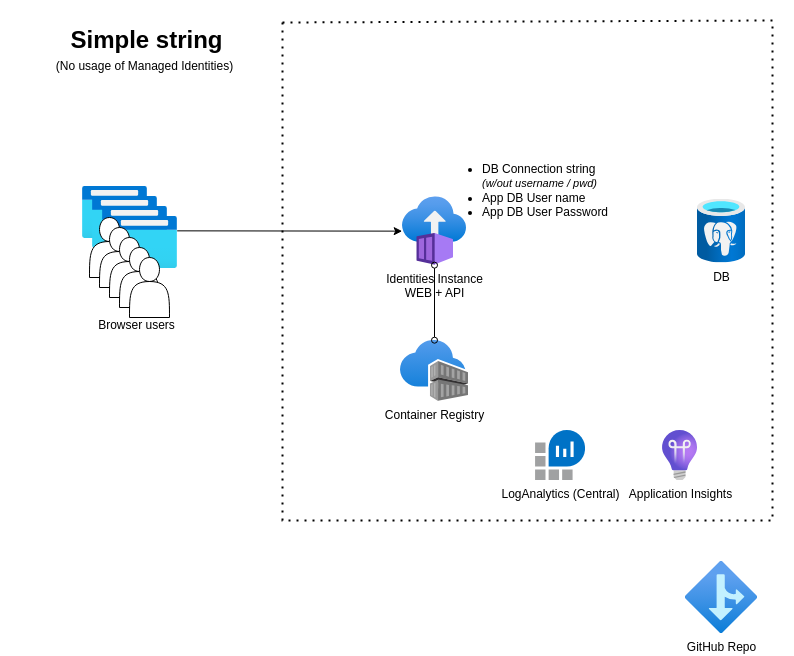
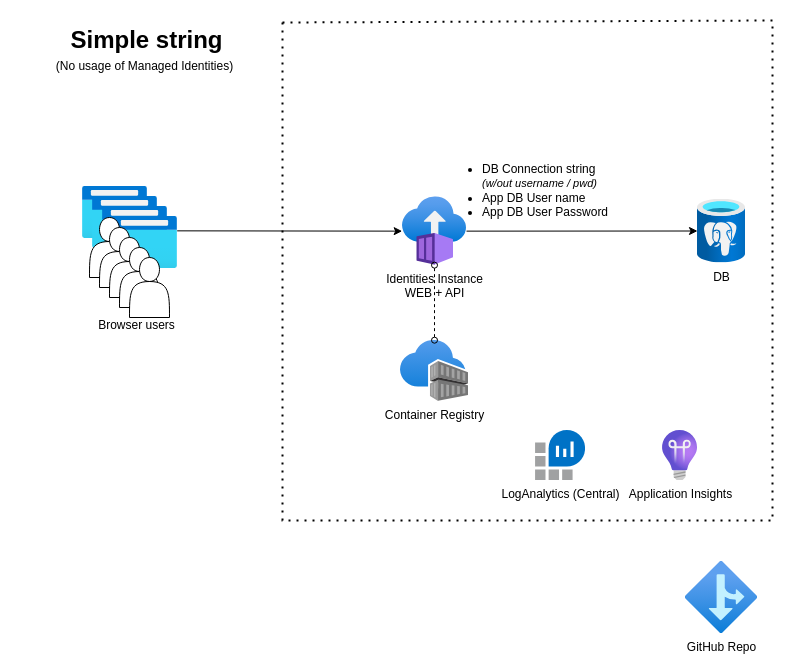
edge "Identities Instance WEB + API" -> "DB": added
edge "Identities Instance WEB + API" -- "Container Registry": style solid -> dashed
